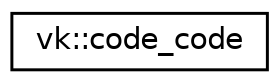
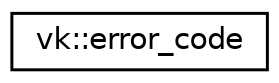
node "vk::code_code": label "vk::code_code" -> "vk::error_code"
